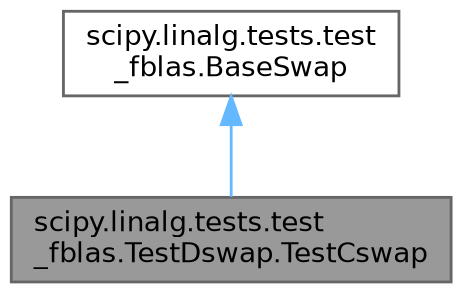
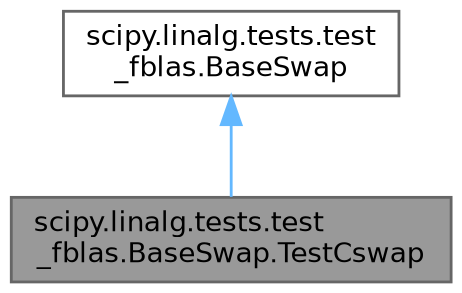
node "scipy.linalg.tests.test _fblas.TestDswap.TestCswap": label "scipy.linalg.tests.test _fblas.TestDswap.TestCswap" -> "scipy.linalg.tests.test _fblas.BaseSwap.TestCswap"
